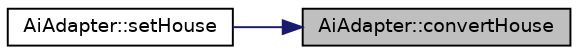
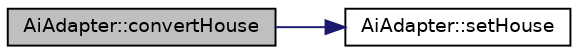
edge "AiAdapter::setHouse" -> "AiAdapter::convertHouse": reversed
